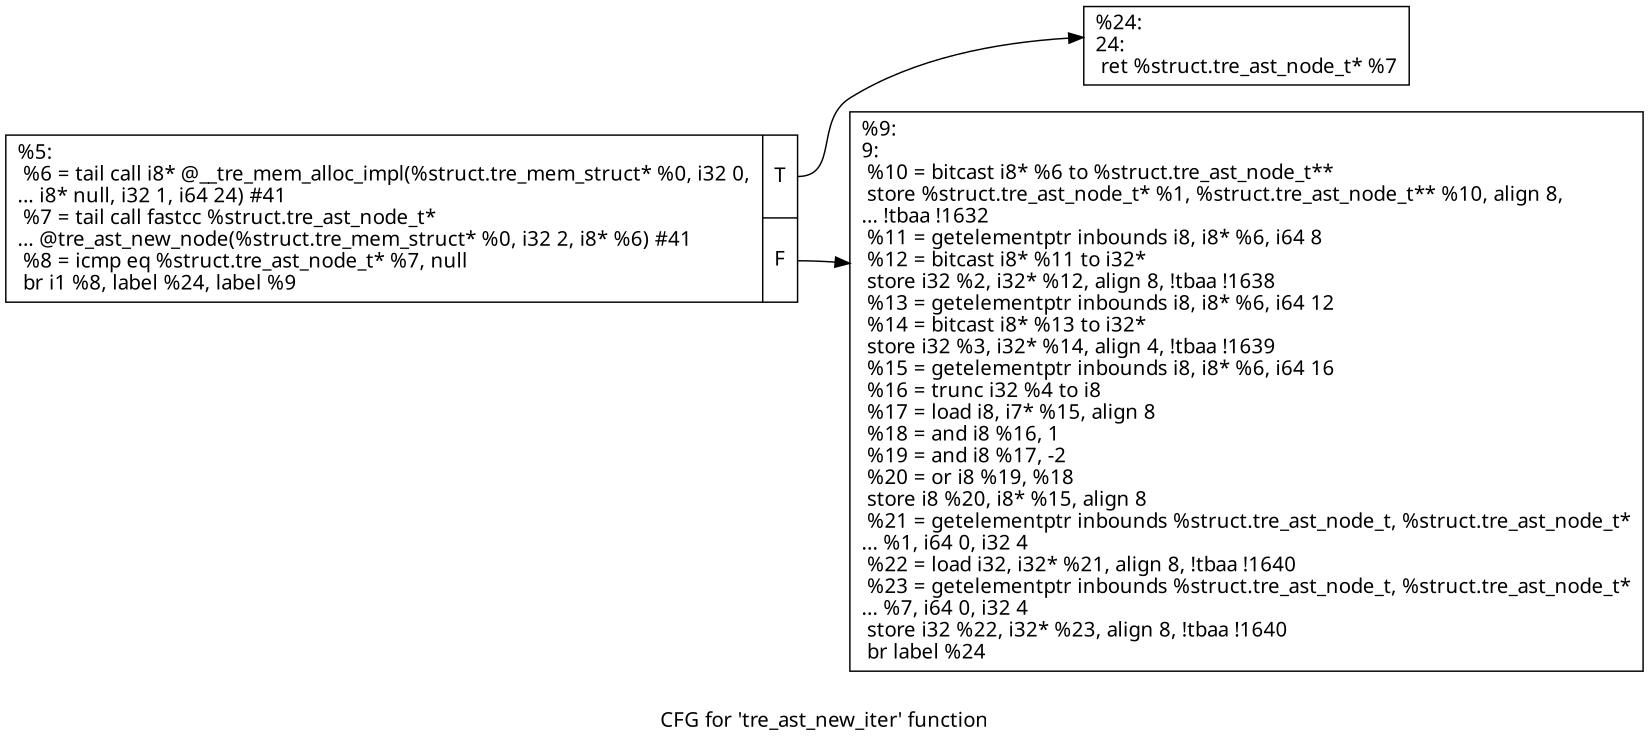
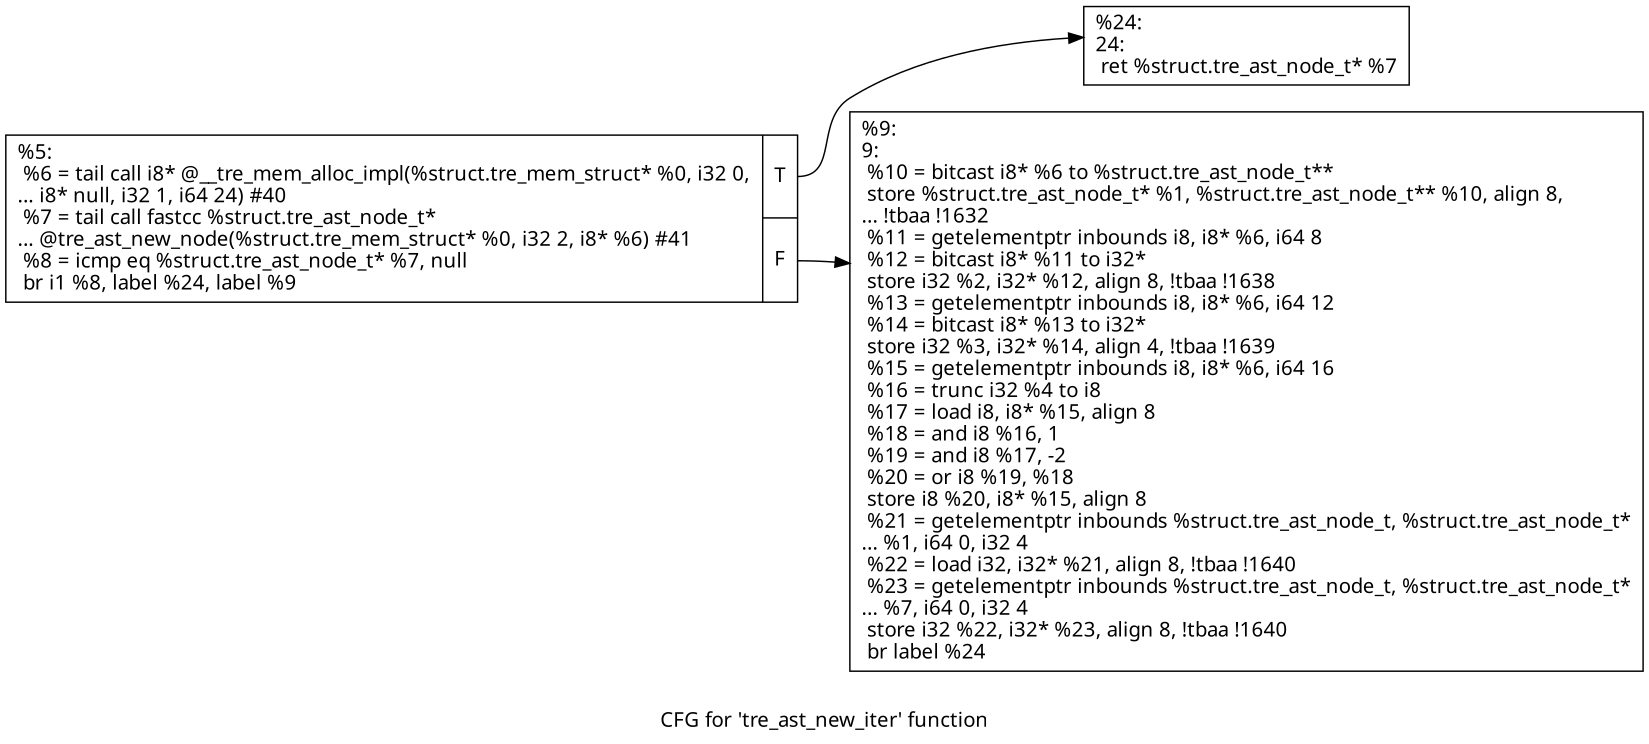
node "%5:": text "... i8* null, i32 1, i64 24) #41" -> "... i8* null, i32 1, i64 24) #40"
node "%9:": text "%17 = load i8, i7* %15, align 8" -> "%17 = load i8, i8* %15, align 8"
